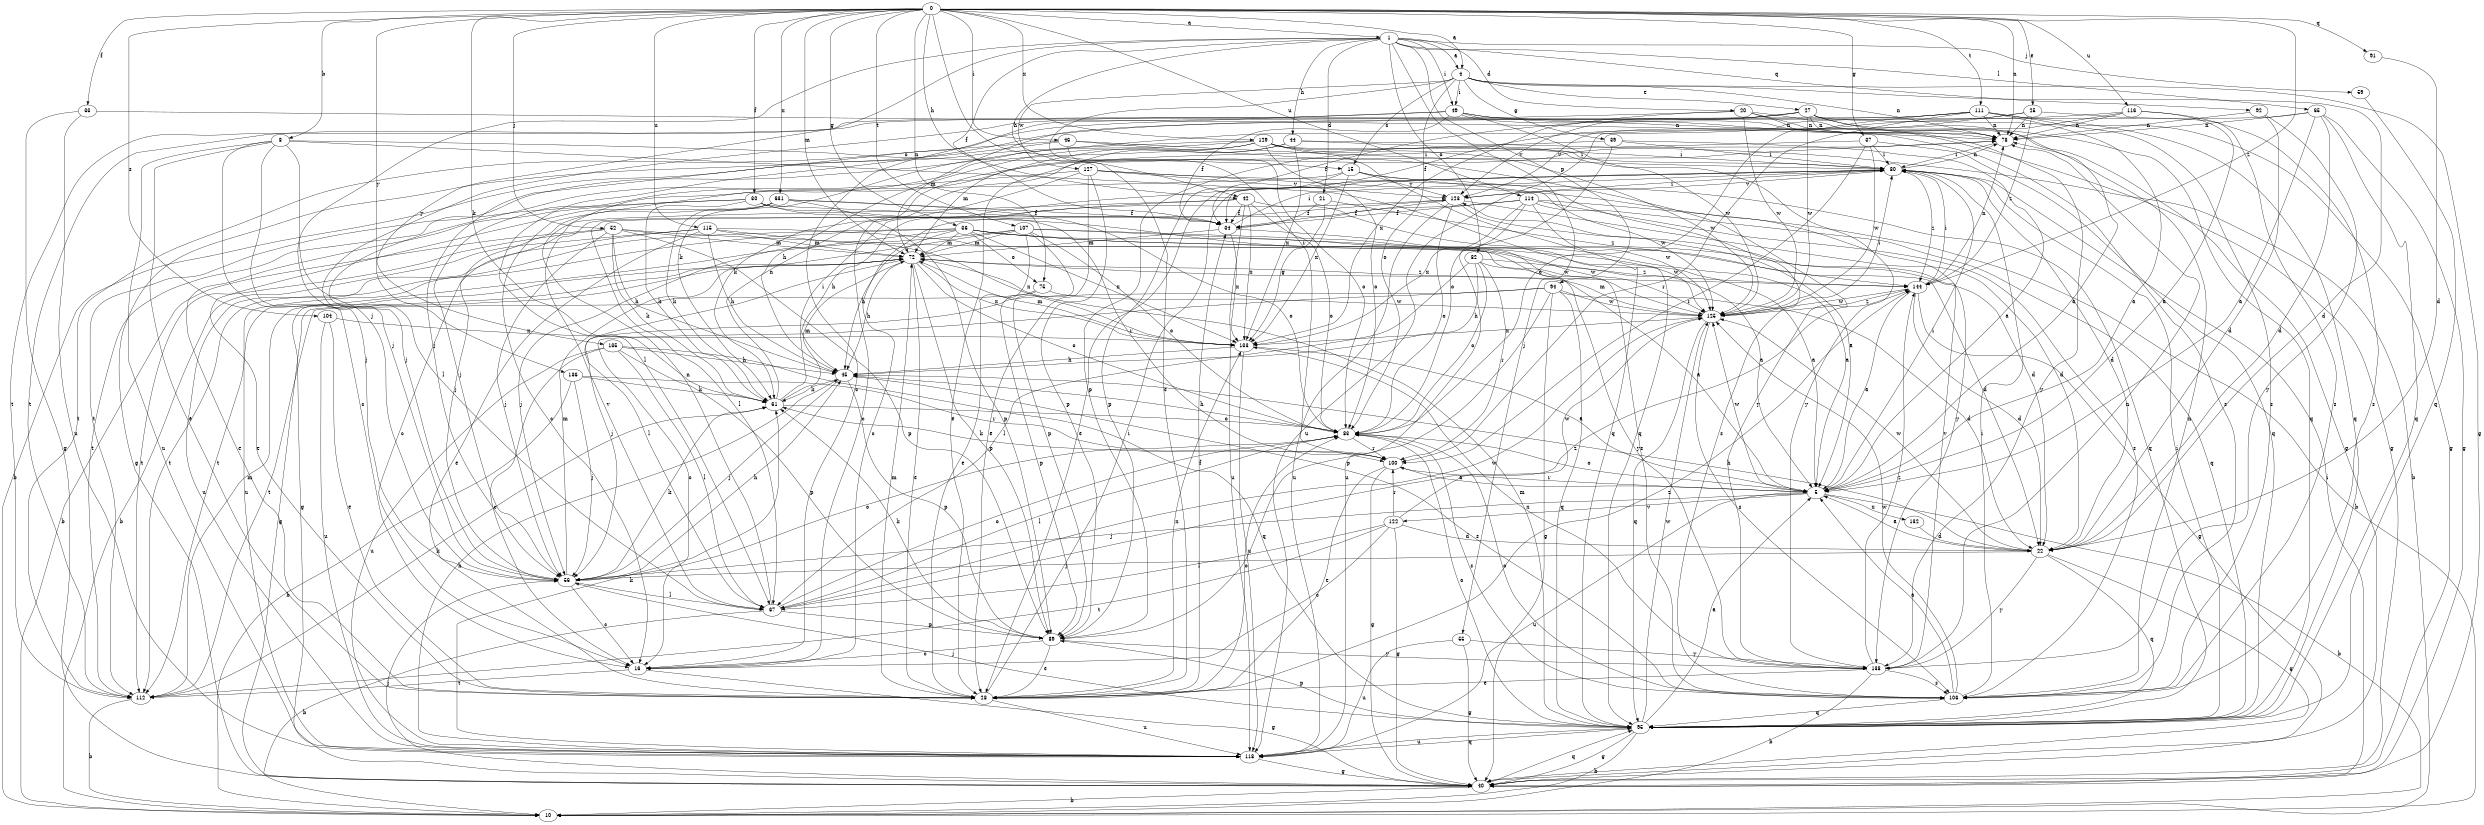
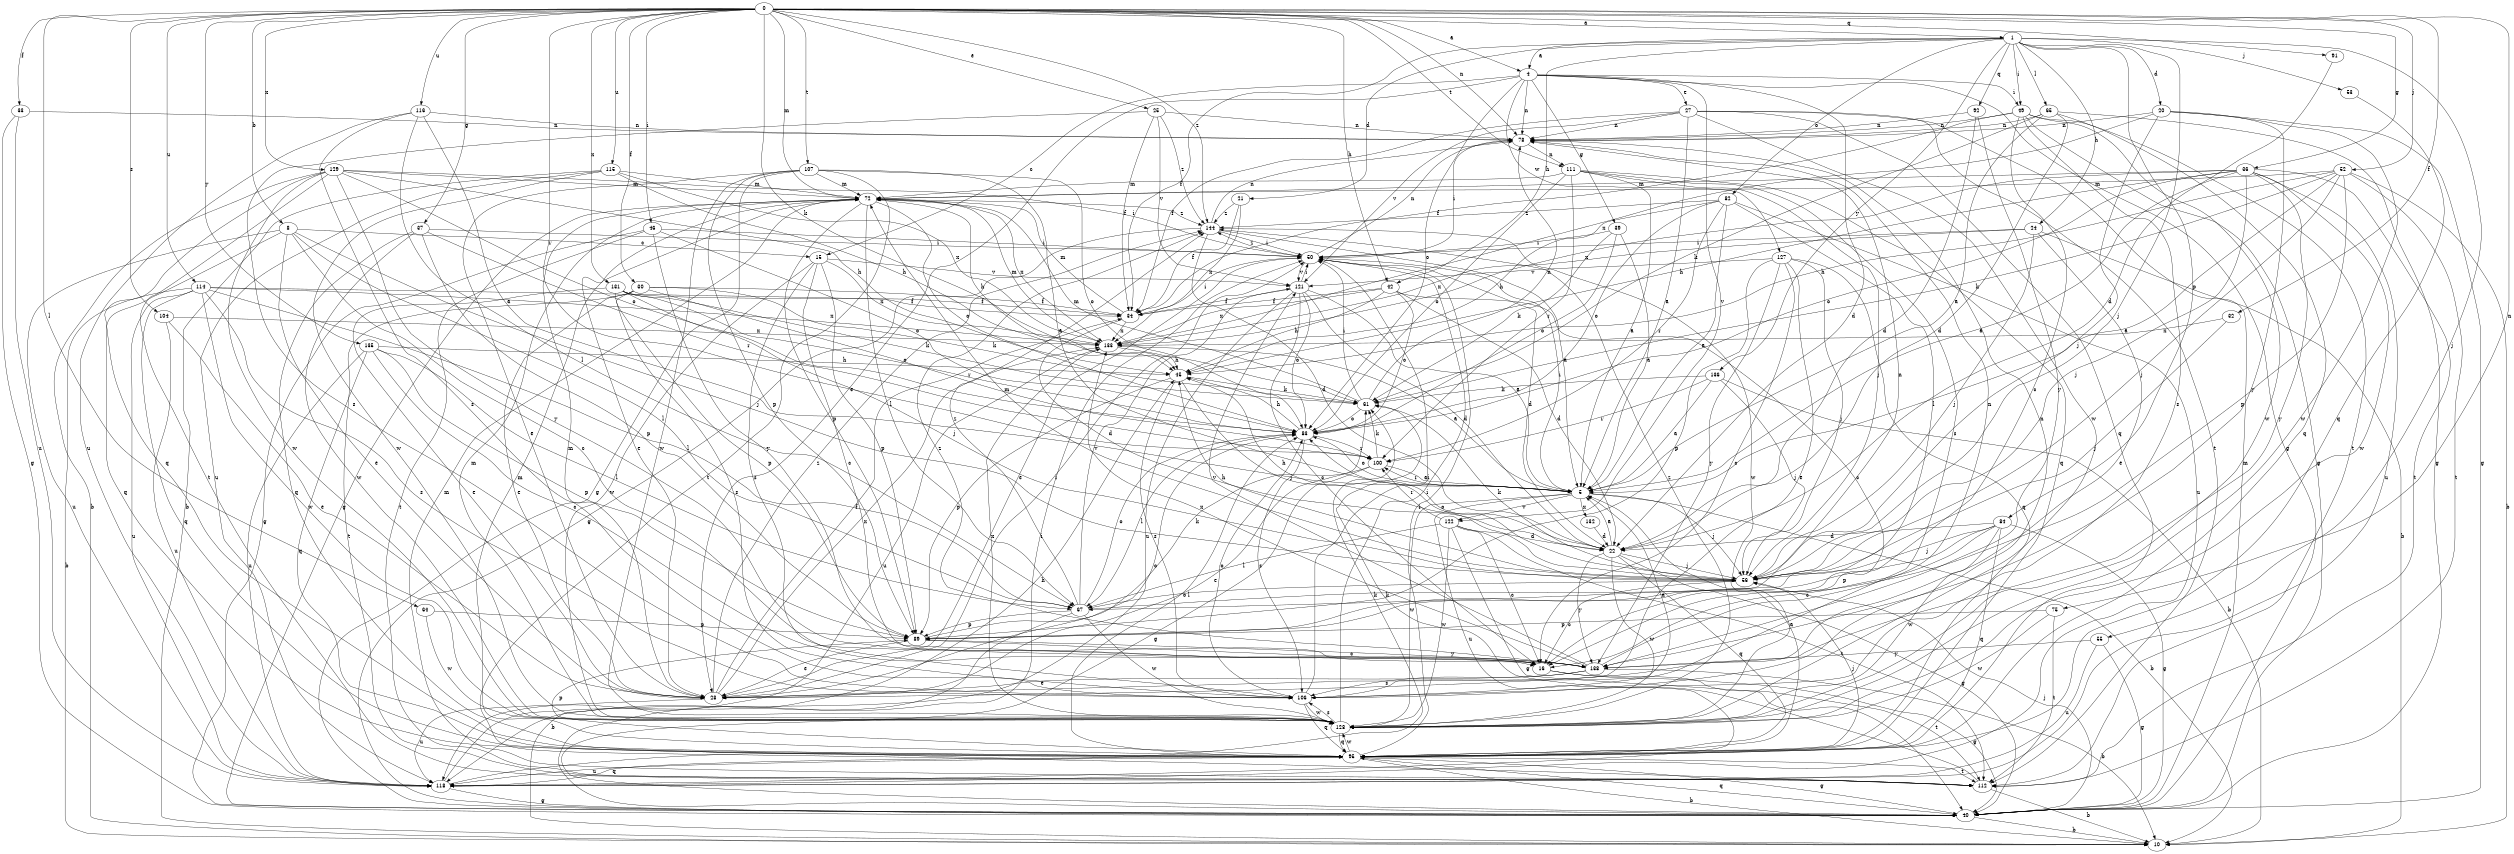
node "59": label "59" -> "53"
edge "111" -> "78": reversed
node "44": label "44" -> "24"
node "80": label "80" -> "50"
node "631": label "631" -> "131"
node "123": label "123" -> "121"
edge "36" -> "75": now "36" -> "83"
edge "21" -> "133": label "g" -> "x"
node "94": label "94" -> "84"
edge "4" -> "122": added, label "v"
node "125": label "125" -> "128"
node "32": added
edge "136" -> "5": added, label "a"
edge "27" -> "40": label "g" -> "m"
edge "42" -> "118": now "82" -> "118"
edge "115" -> "28": removed, label "e"
node "64": added
edge "95" -> "112": added, label "t"
